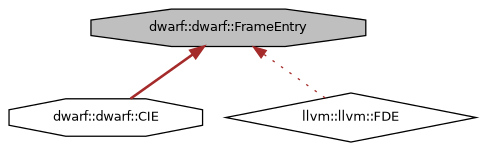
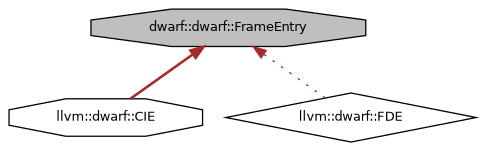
node "dwarf::dwarf::CIE": label "dwarf::dwarf::CIE" -> "llvm::dwarf::CIE"
node "llvm::llvm::FDE": label "llvm::llvm::FDE" -> "llvm::dwarf::FDE"
